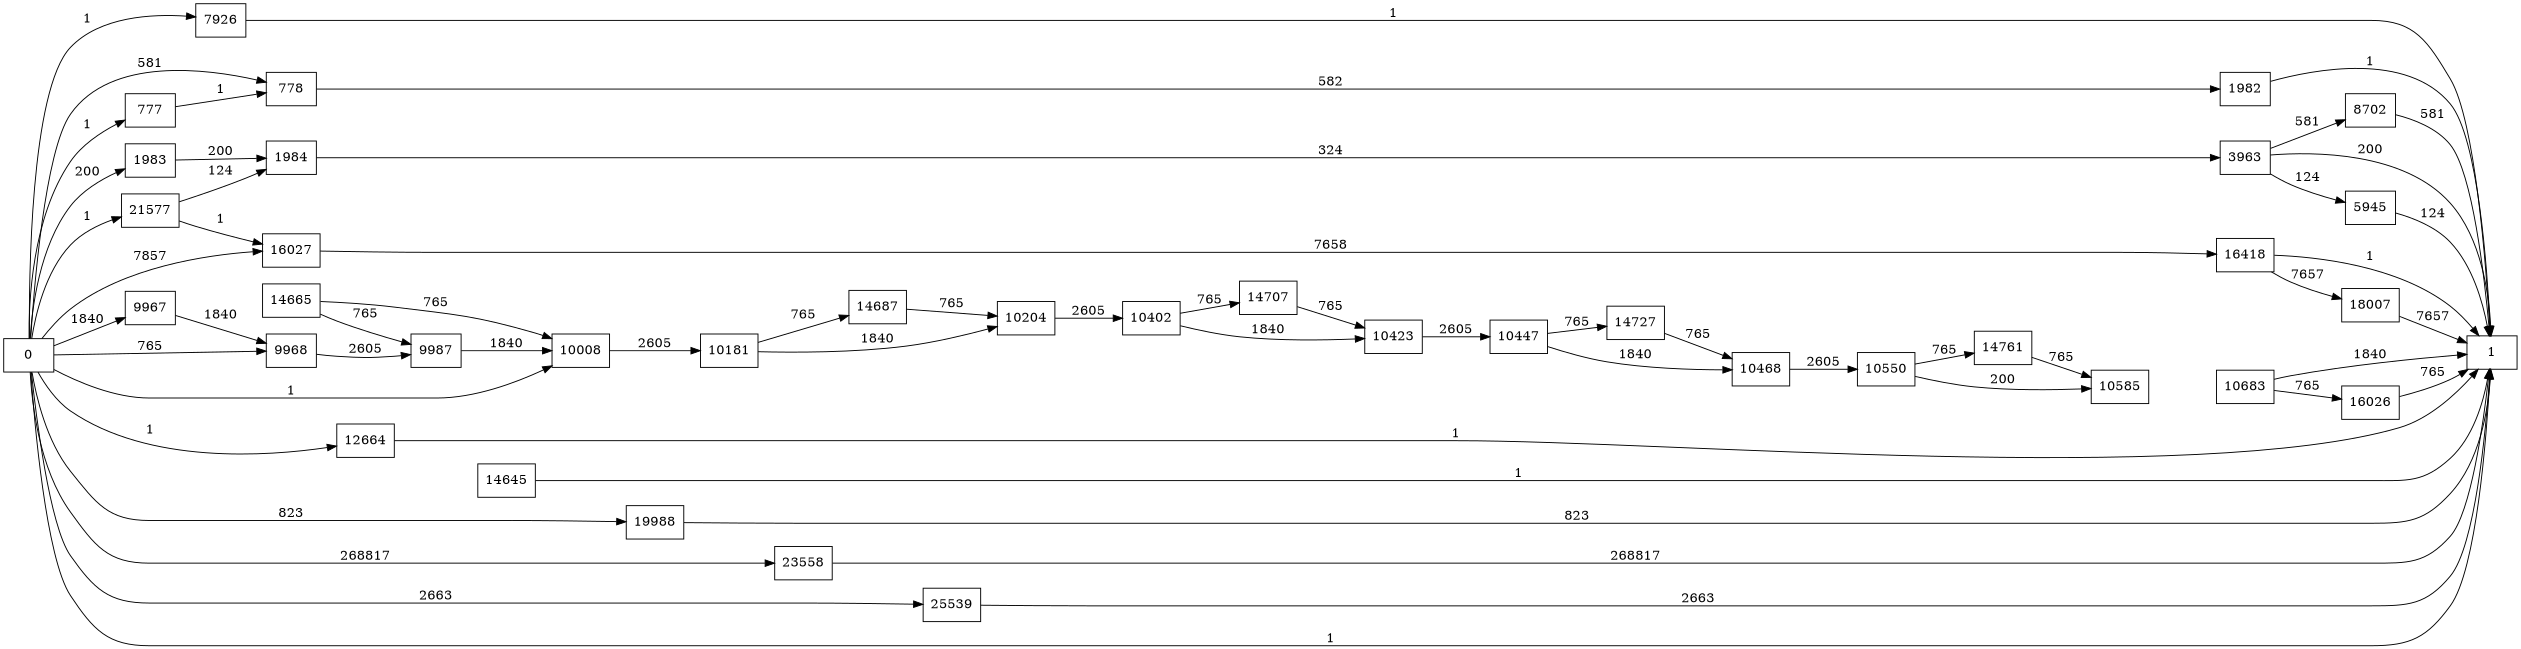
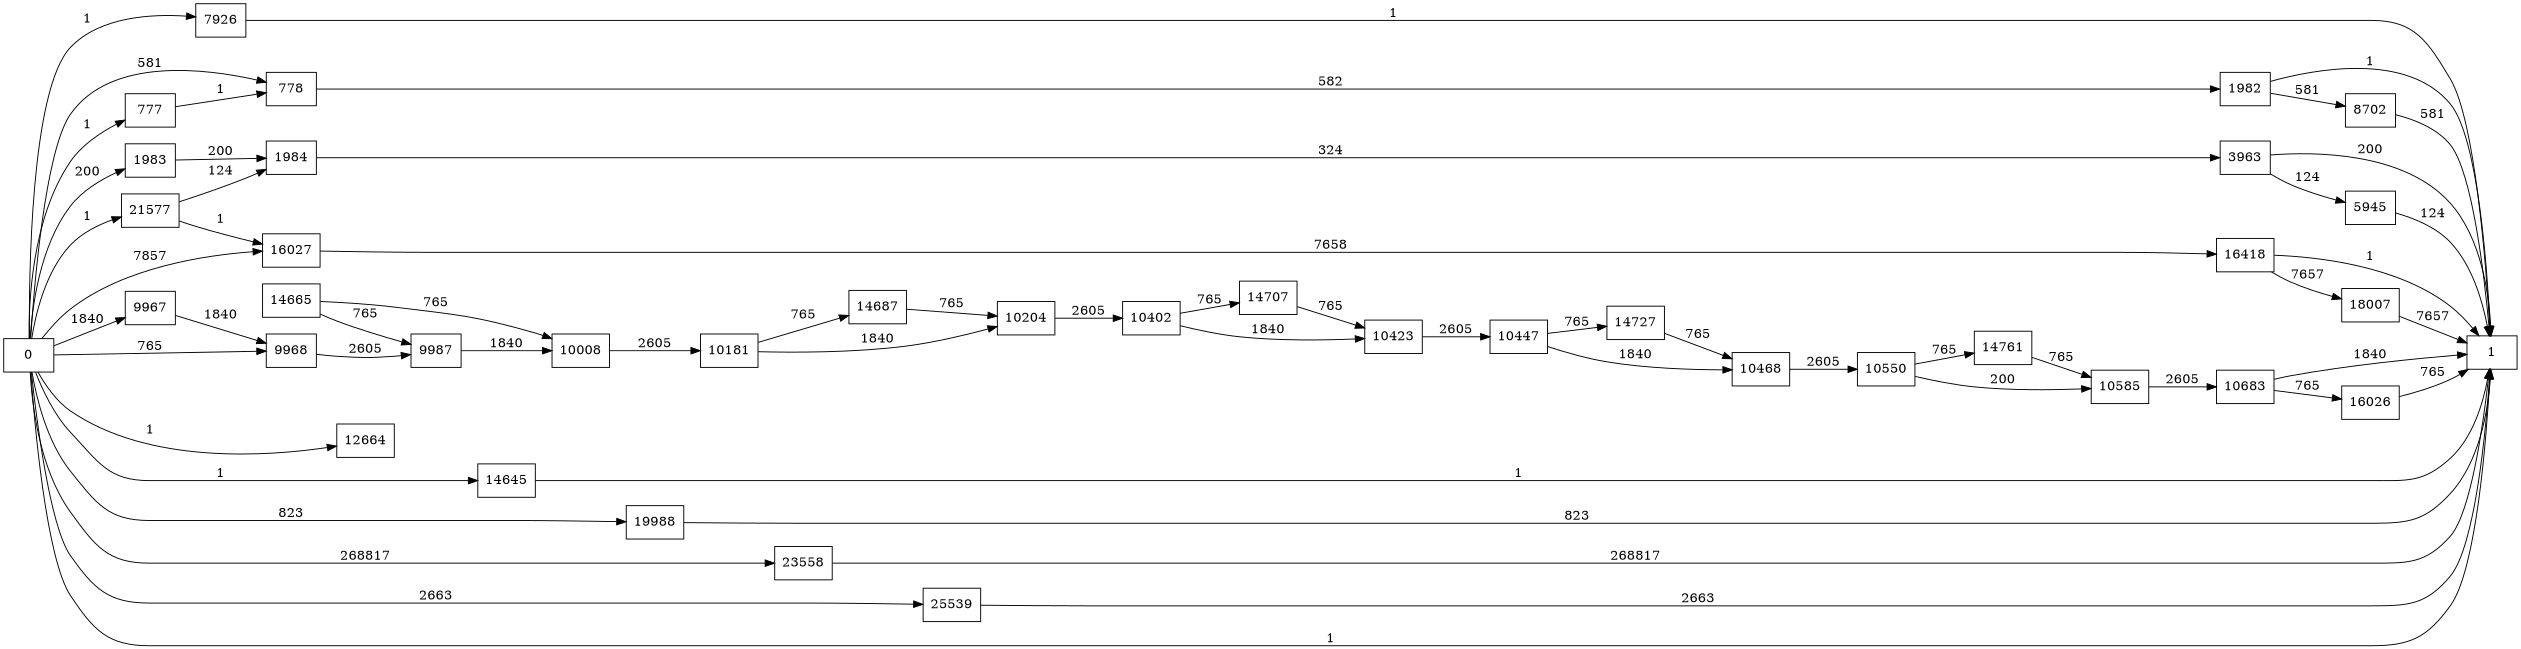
edge "3963" -> "8702": now "1982" -> "8702"
edge "10585" -> "10683": added, label "2605"
edge "0" -> "10008": now "0" -> "14645"
edge "12664" -> "1": removed, label "1"
